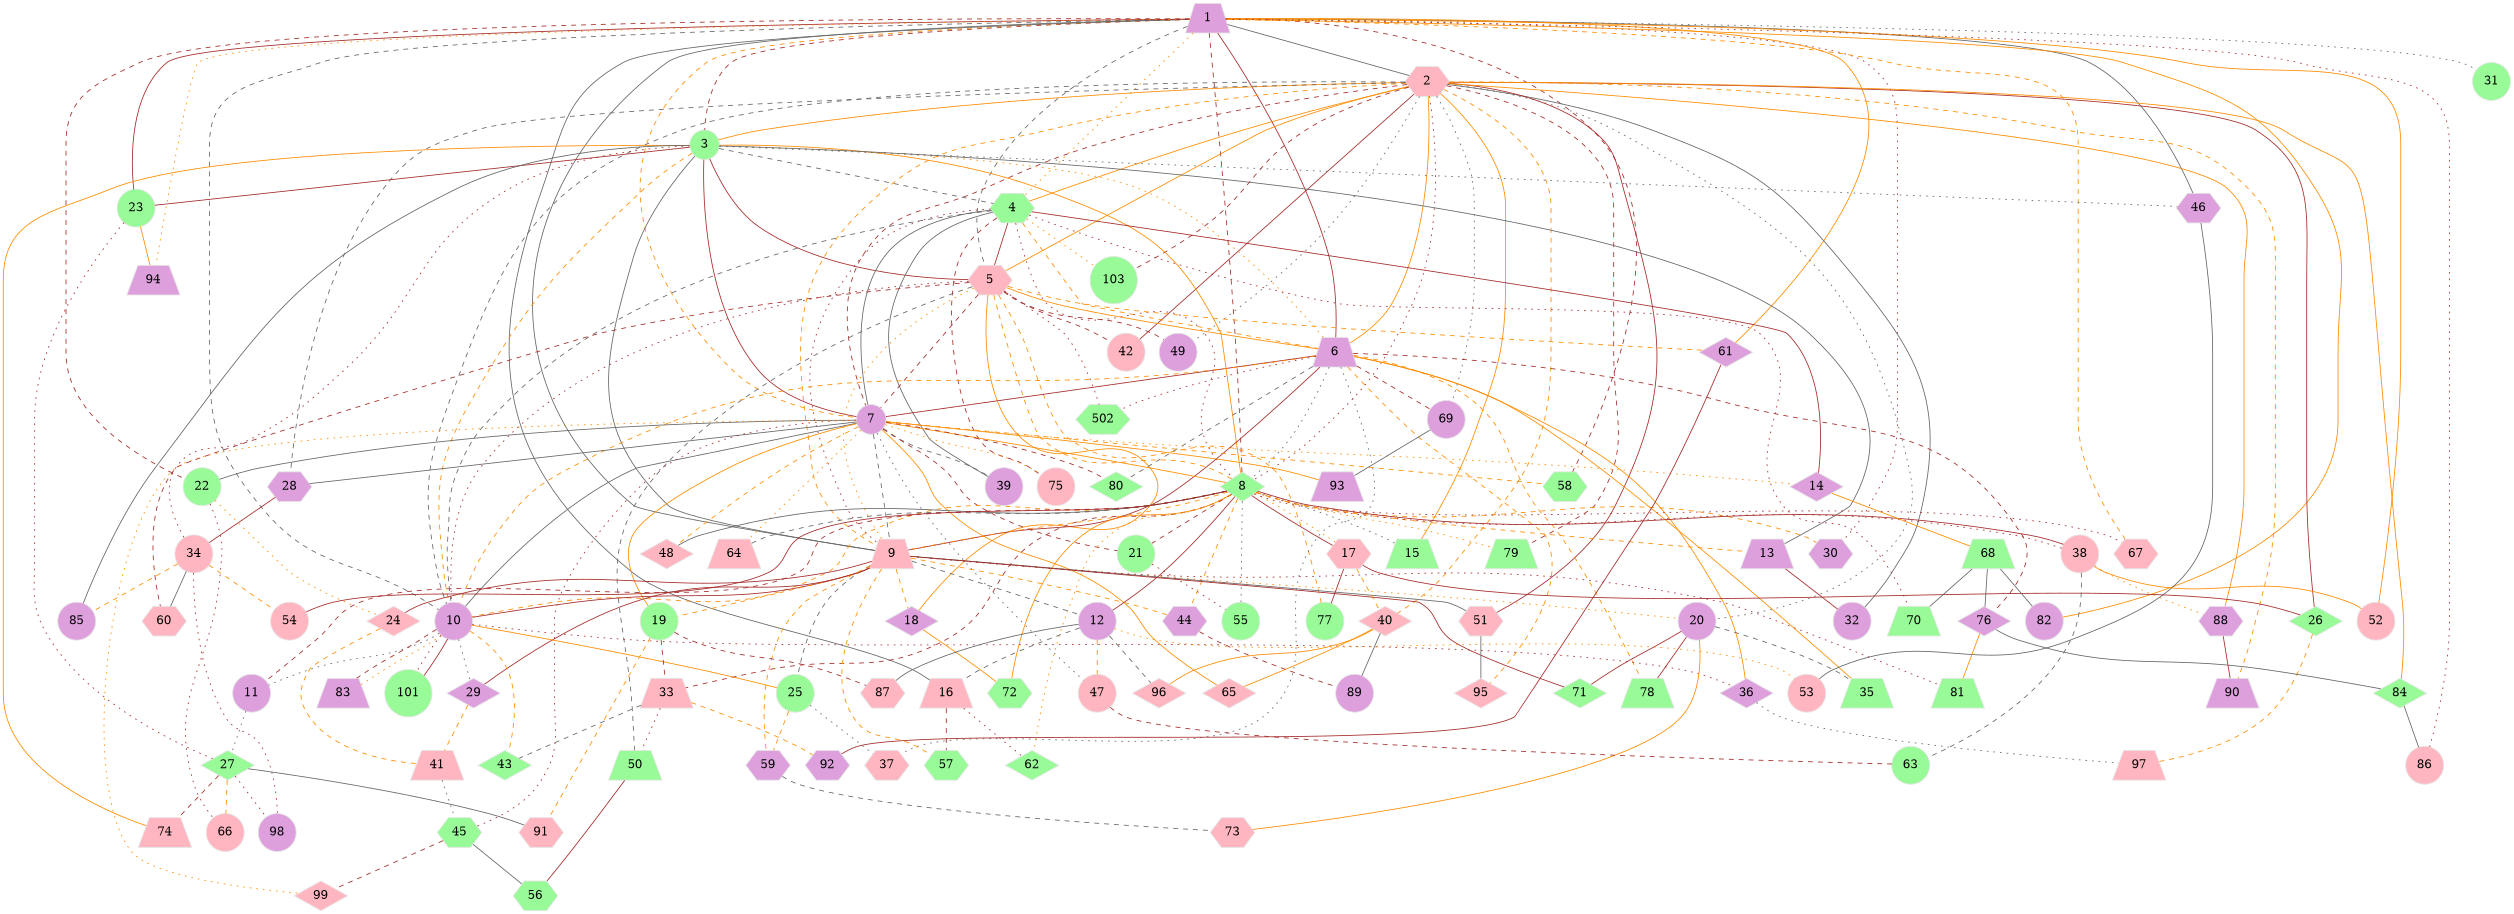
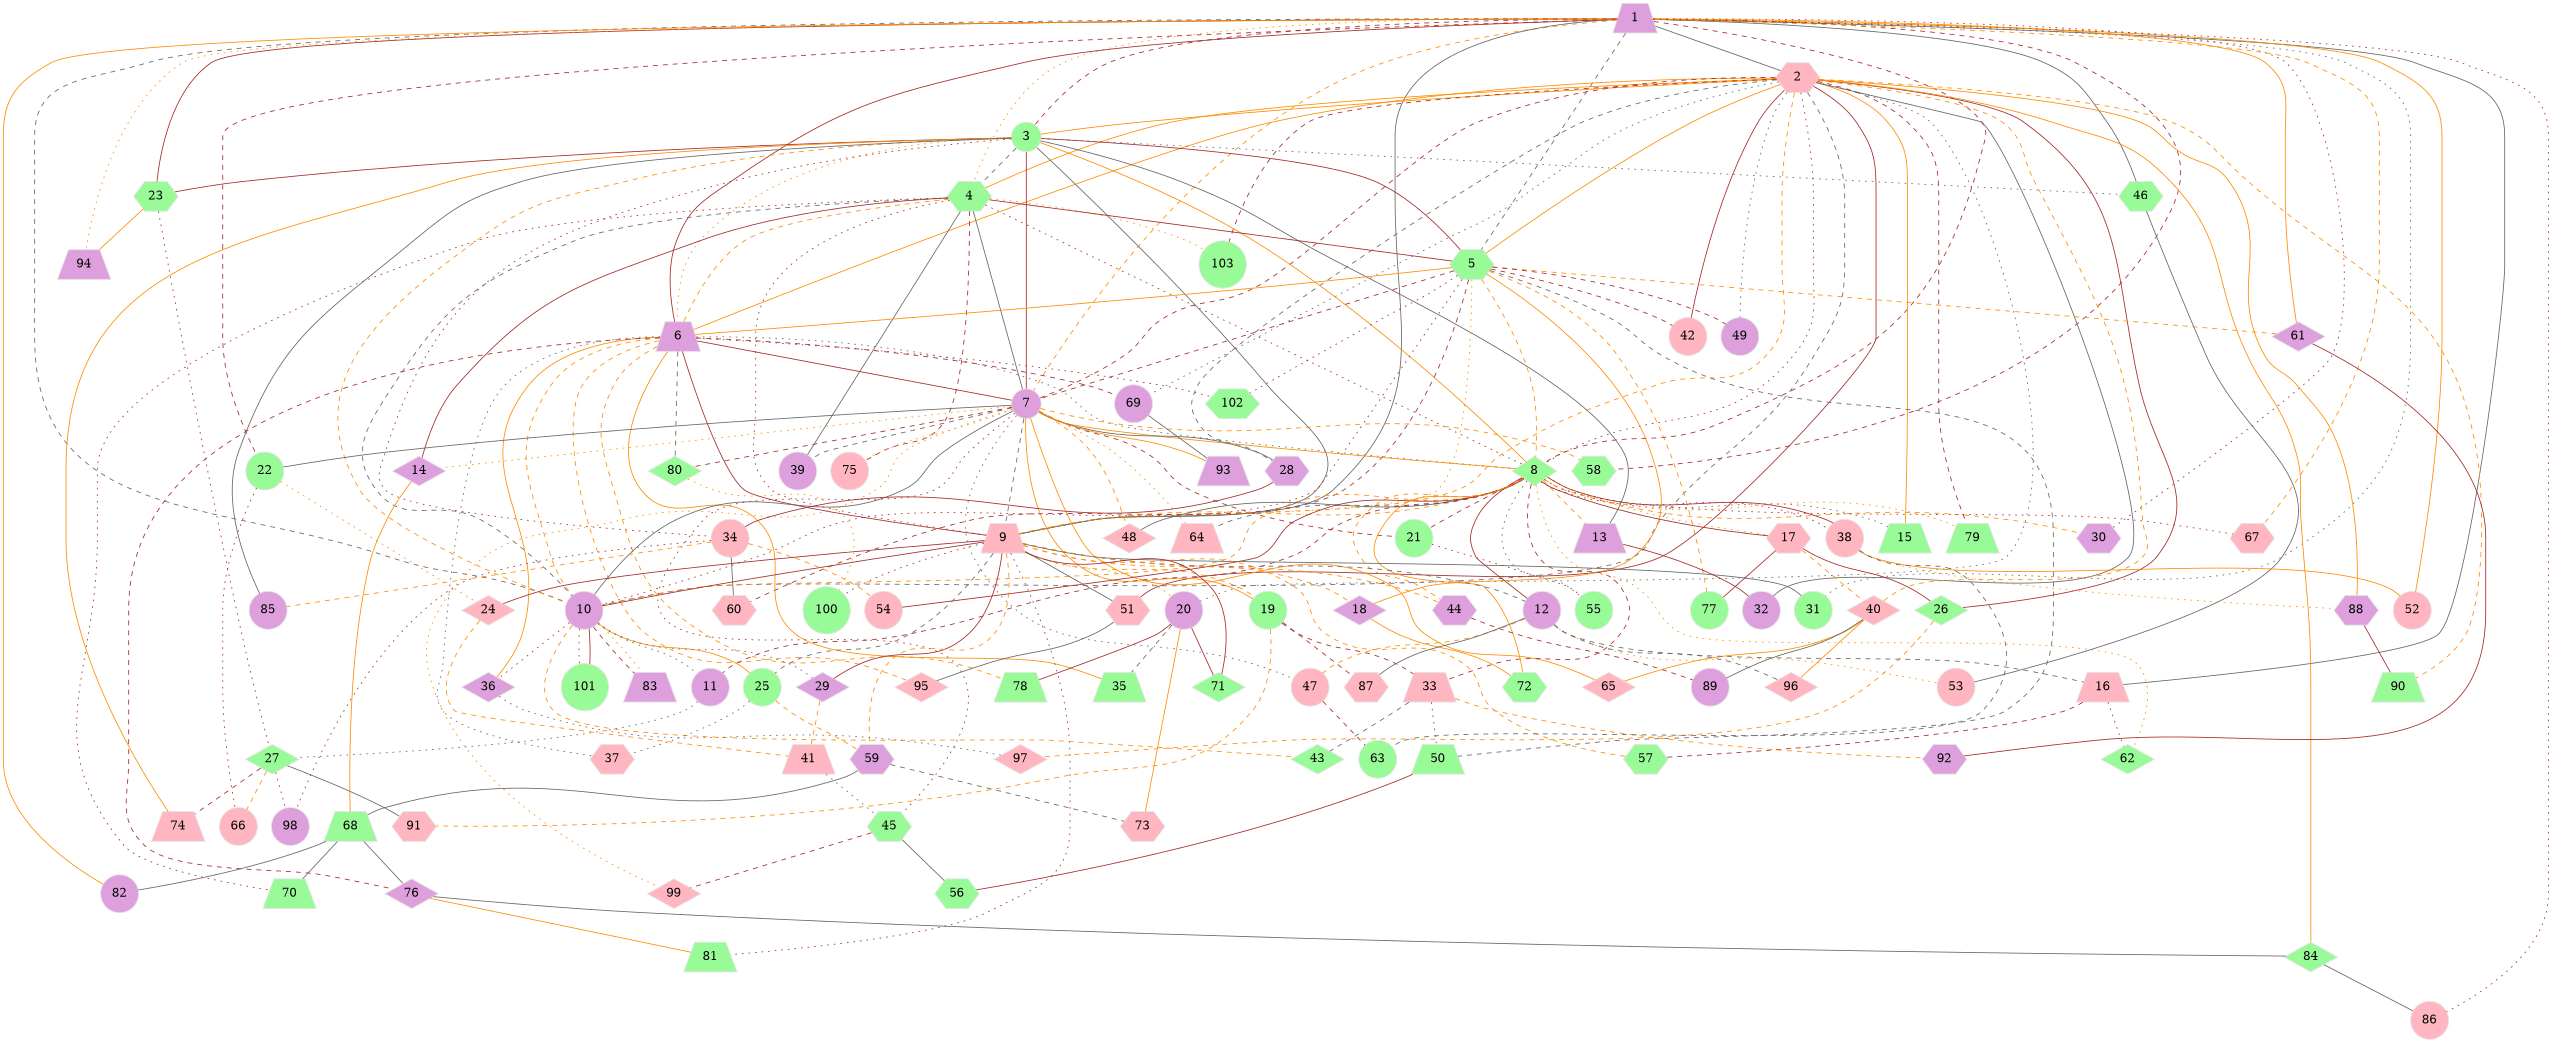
node "23": shape circle -> hexagon
node "46": fillcolor plum -> palegreen
node "5": fillcolor lightpink -> palegreen
node "502": label "502" -> "102"
edge "9" -- "31": added
node "100": added
node "90": fillcolor plum -> palegreen
node "97": shape trapezium -> diamond
edge "59" -- "68": added
